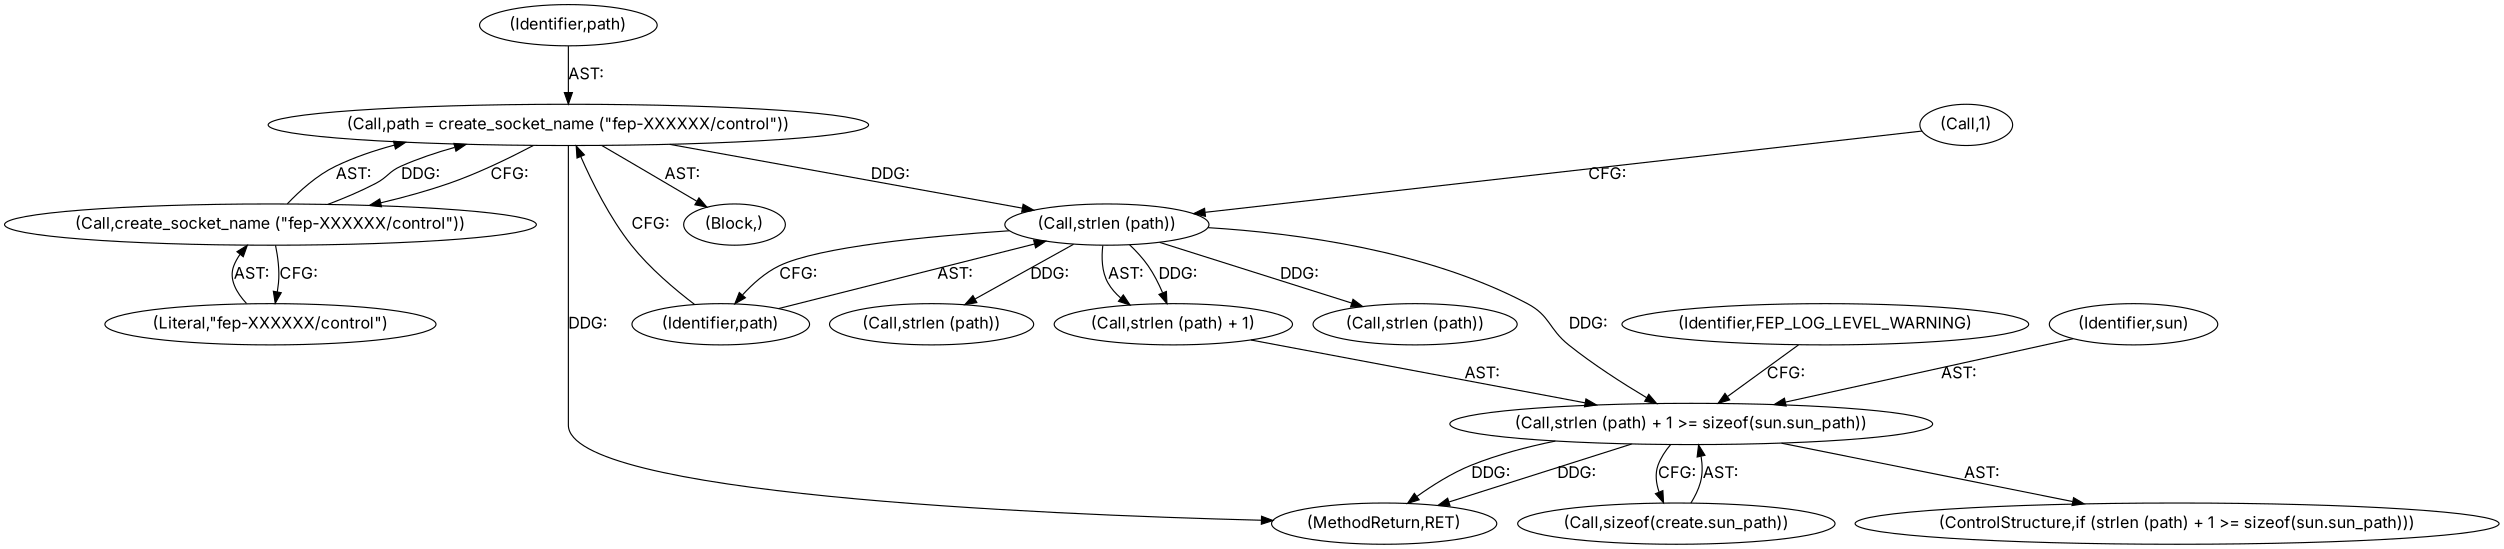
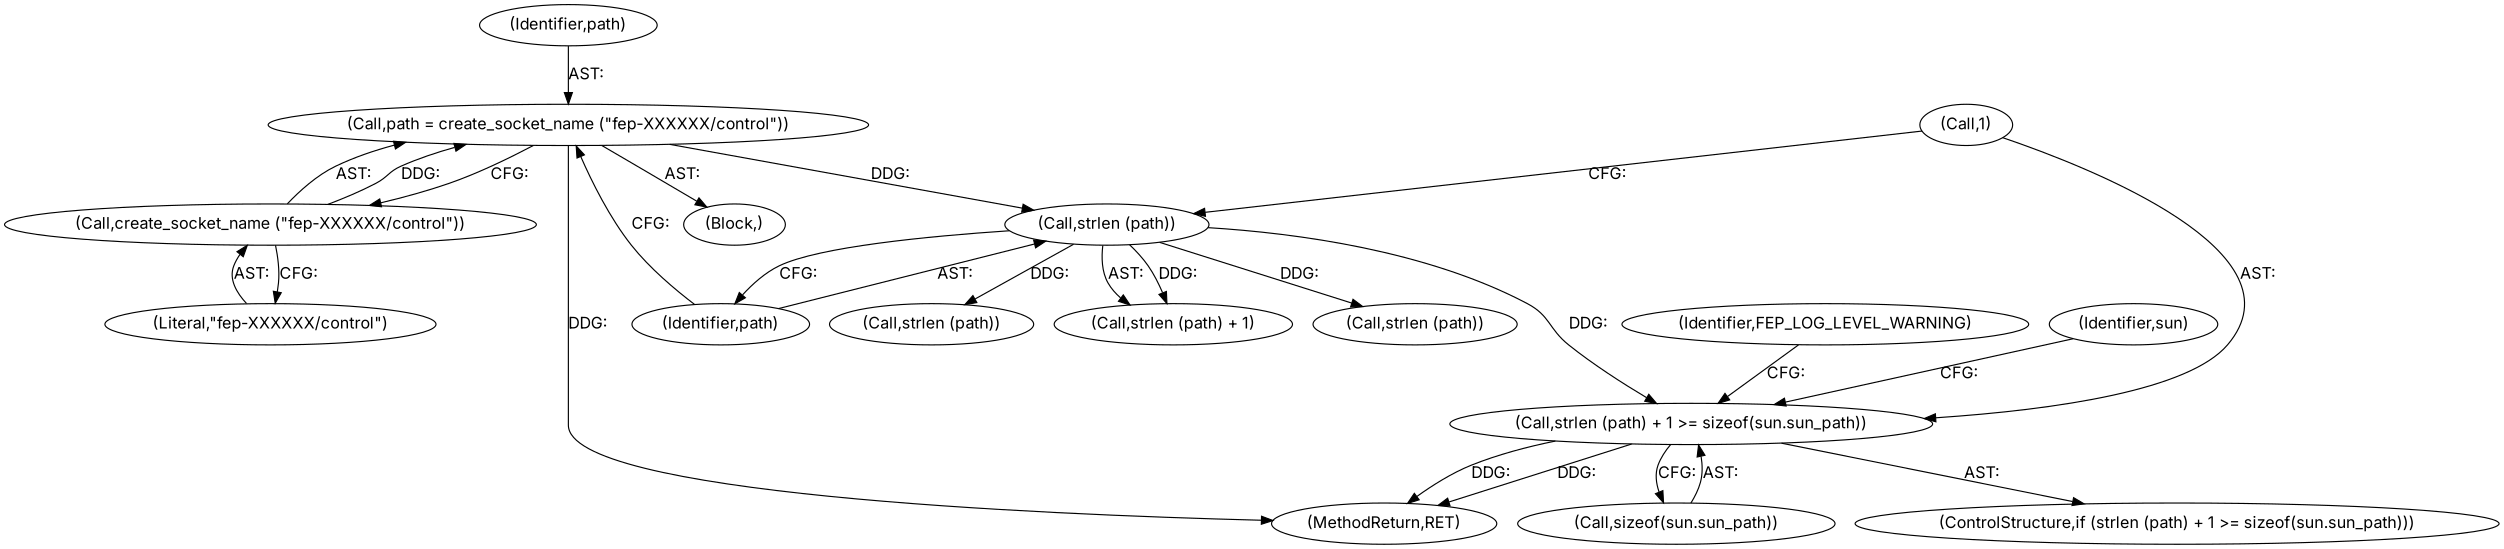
edge "(Call,strlen (path) + 1)" -> "(Call,strlen (path) + 1 >= sizeof(sun.sun_path))": now "(Call,1)" -> "(Call,strlen (path) + 1 >= sizeof(sun.sun_path))"
edge "(Identifier,sun)" -> "(Call,strlen (path) + 1 >= sizeof(sun.sun_path))": label "AST: " -> "CFG: "
node "(Call,sizeof(create.sun_path))": label "(Call,sizeof(create.sun_path))" -> "(Call,sizeof(sun.sun_path))"
